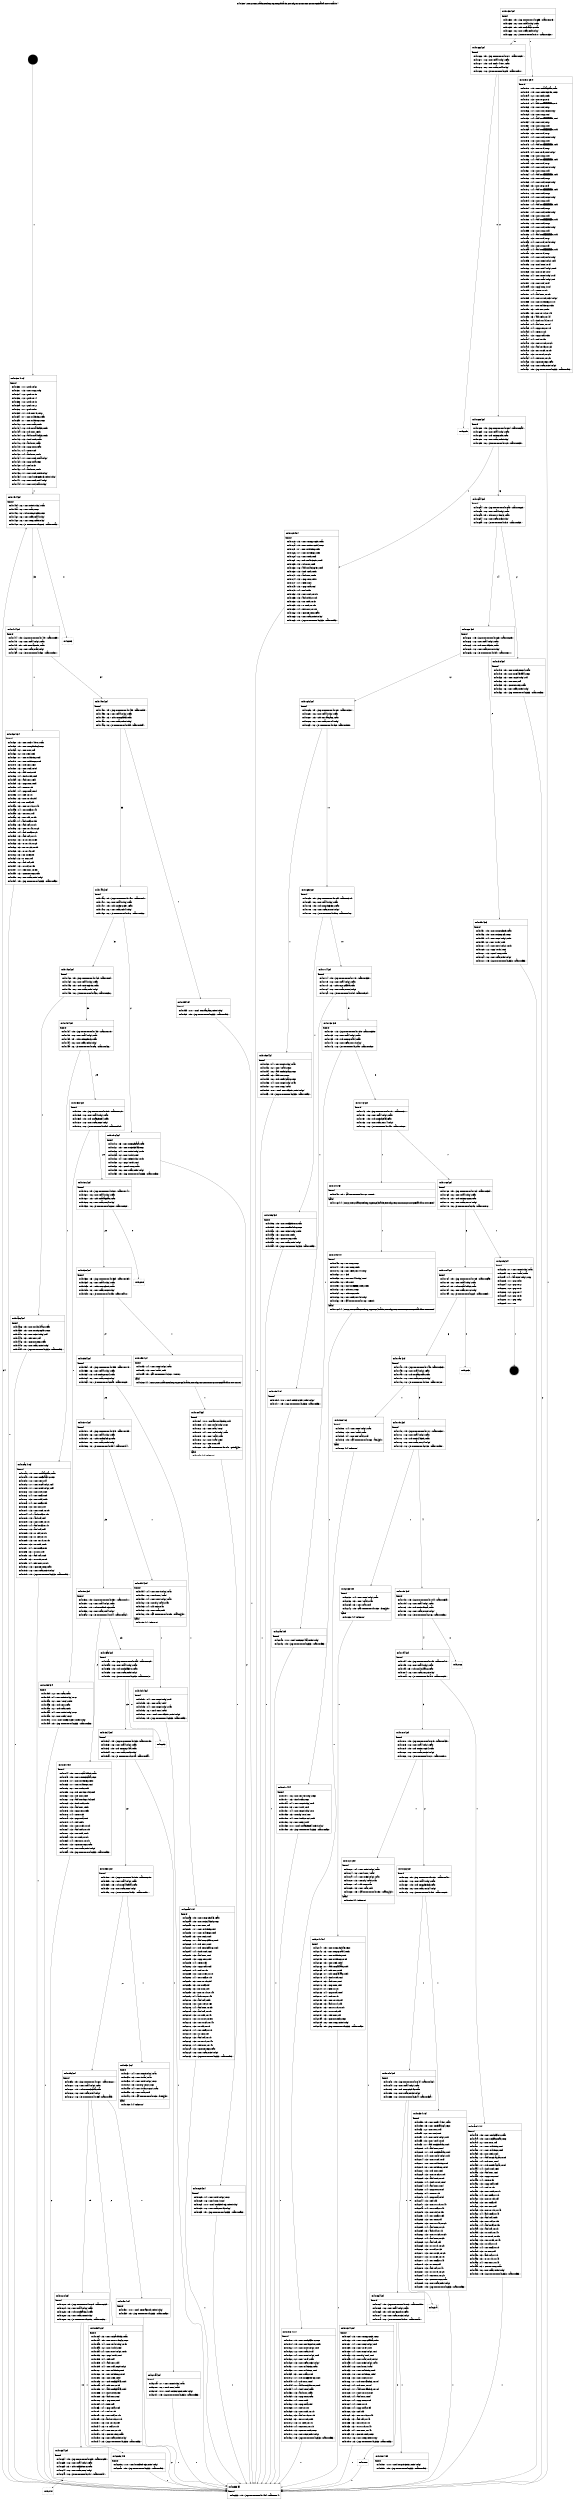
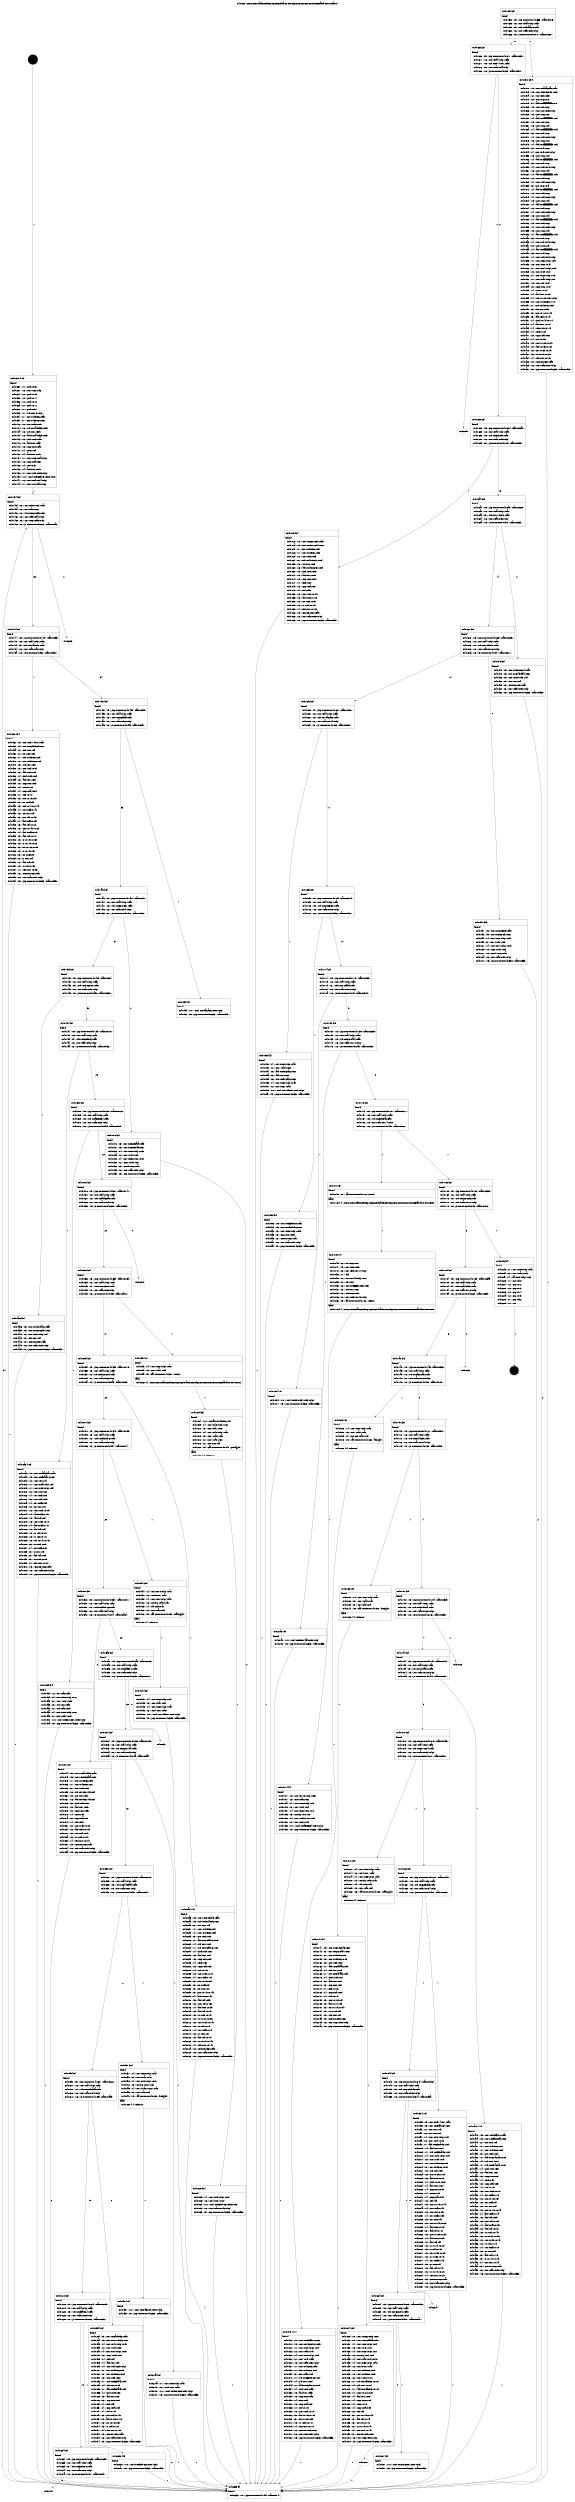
edge "0x401dbf [15]" -> "0x402333 [5]": removed, label "1"
edge "0x4015fc [28]" -> "0x401f51 [15]": now "0x401f37 [26]" -> "0x401f51 [15]"
